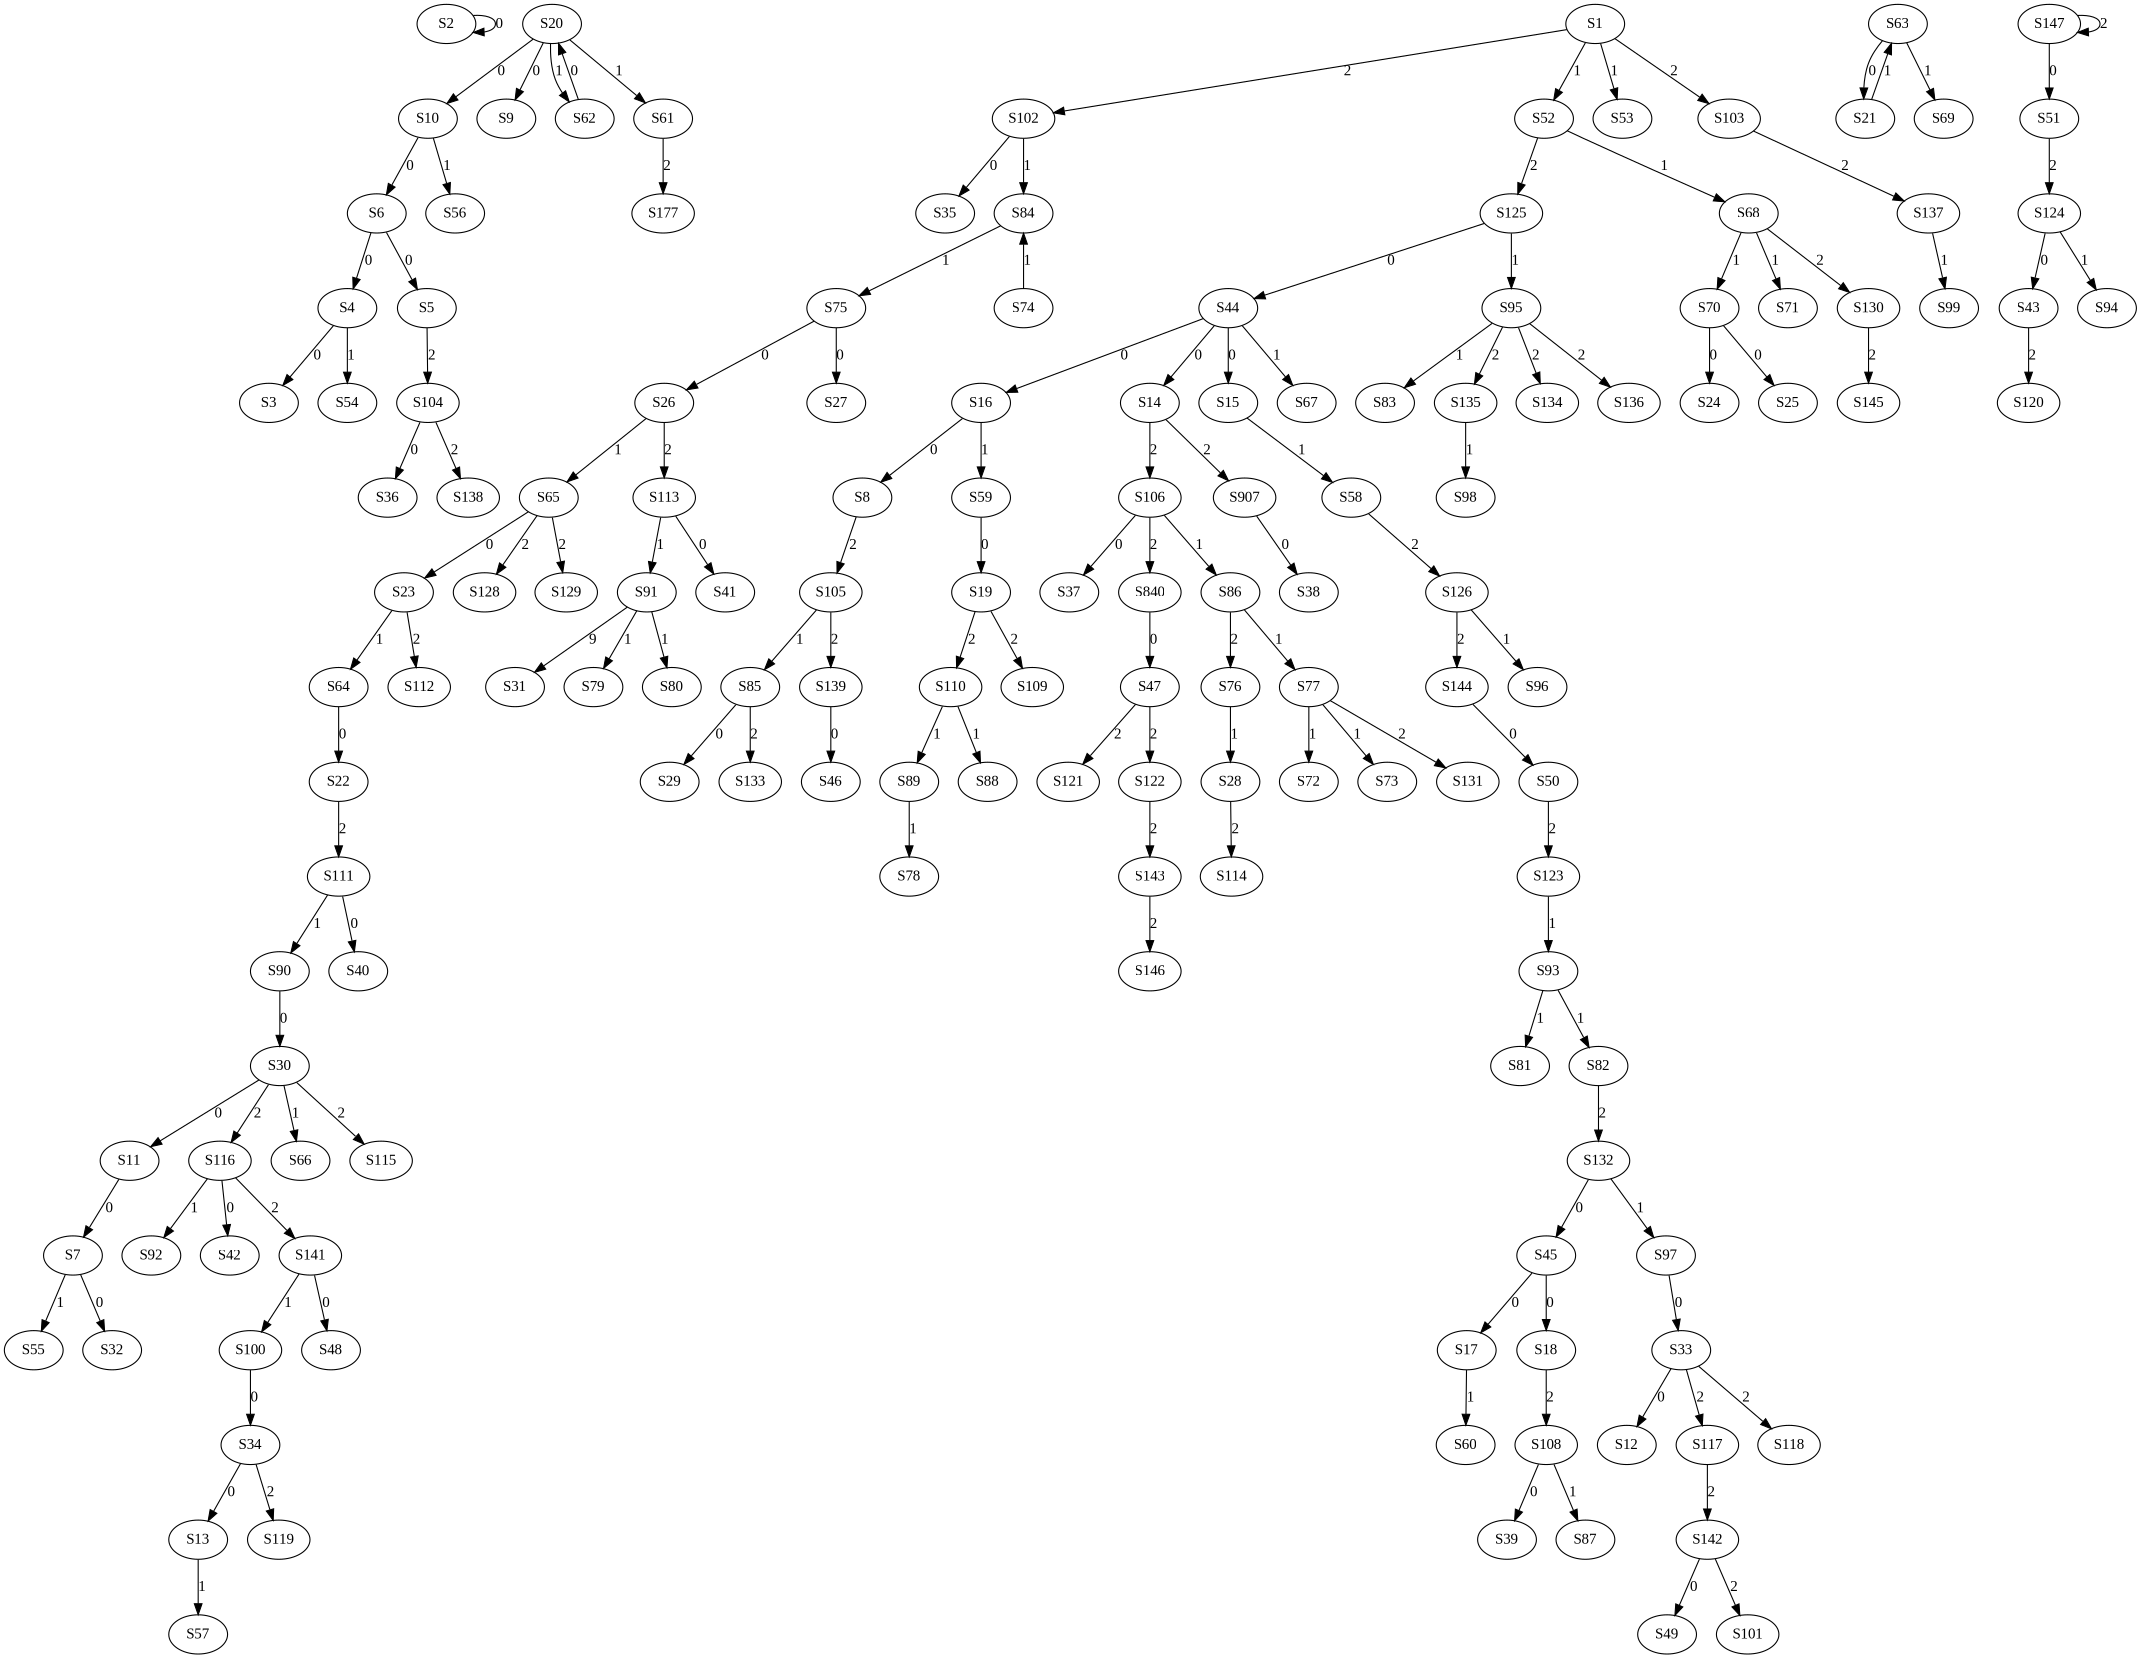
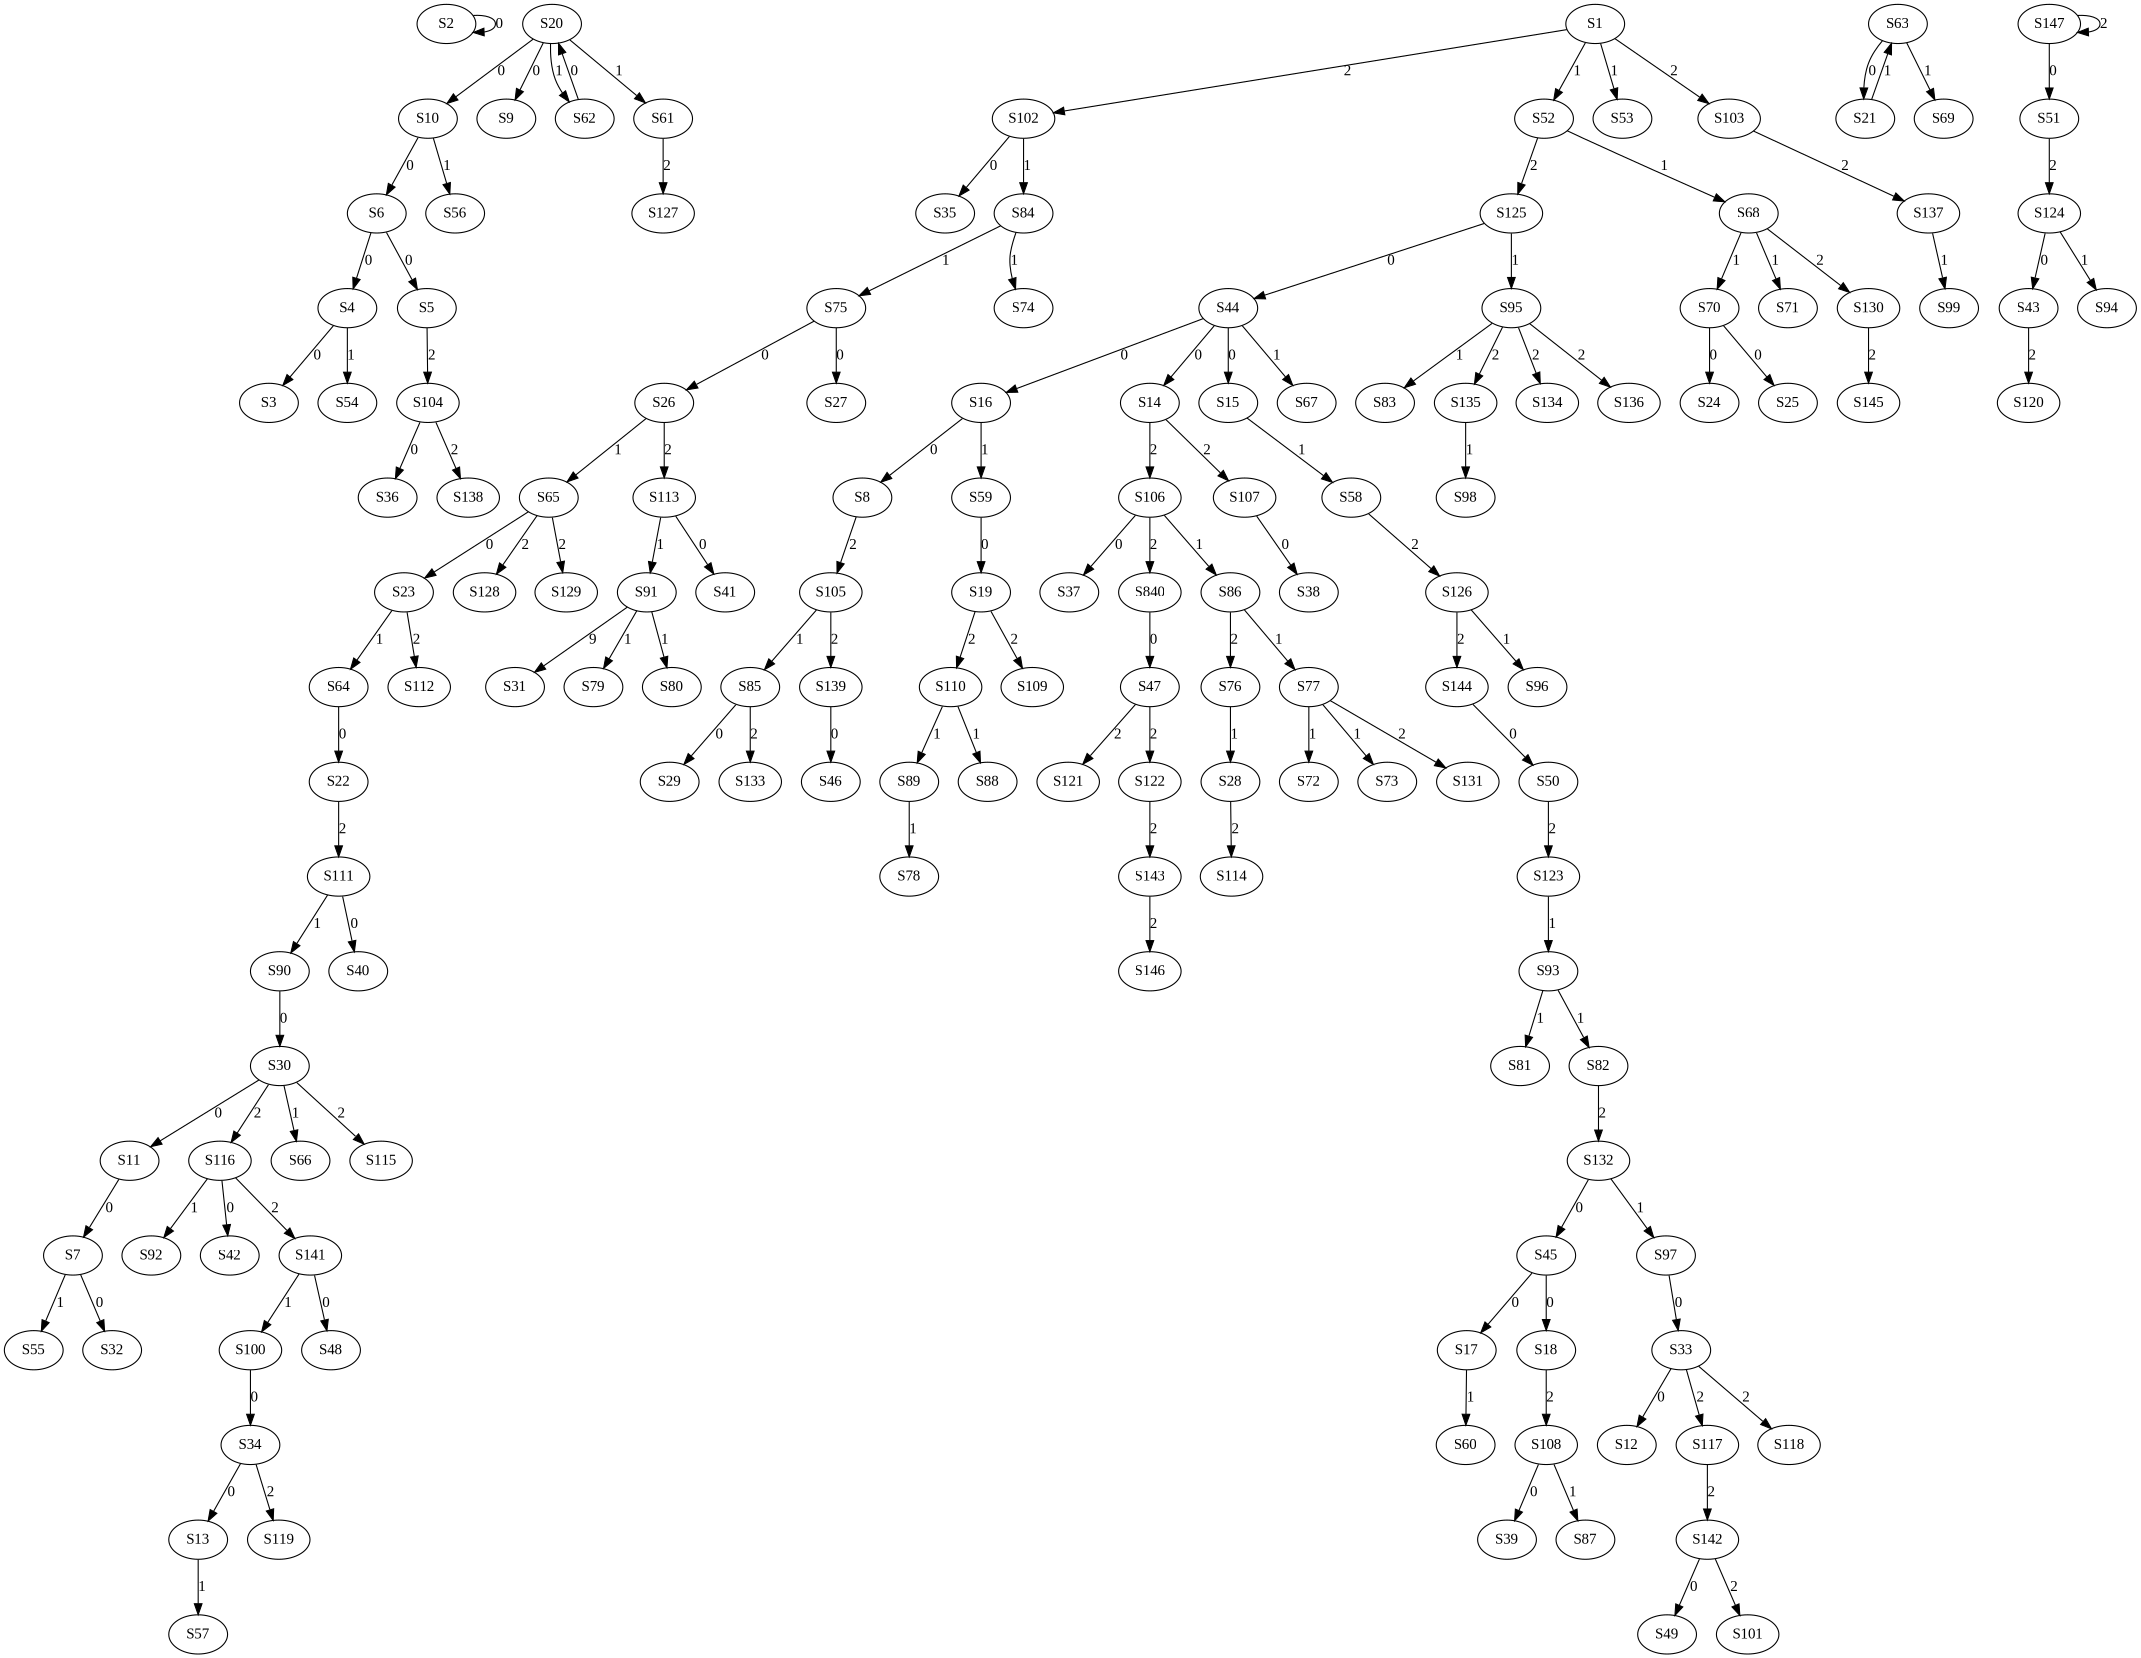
node "S177": label "S177" -> "S127"
edge "S74" -> "S84": reversed
node "S907": label "S907" -> "S107"
